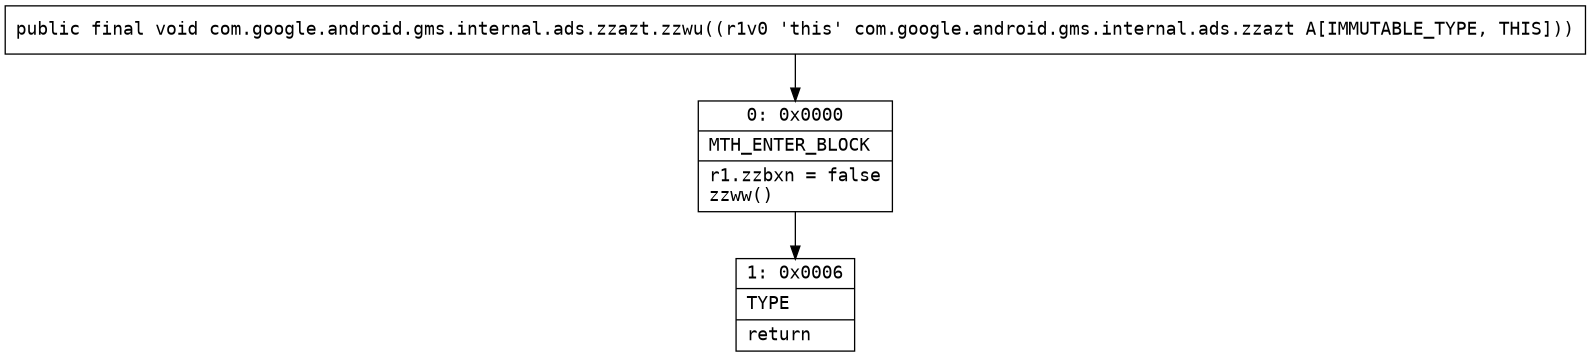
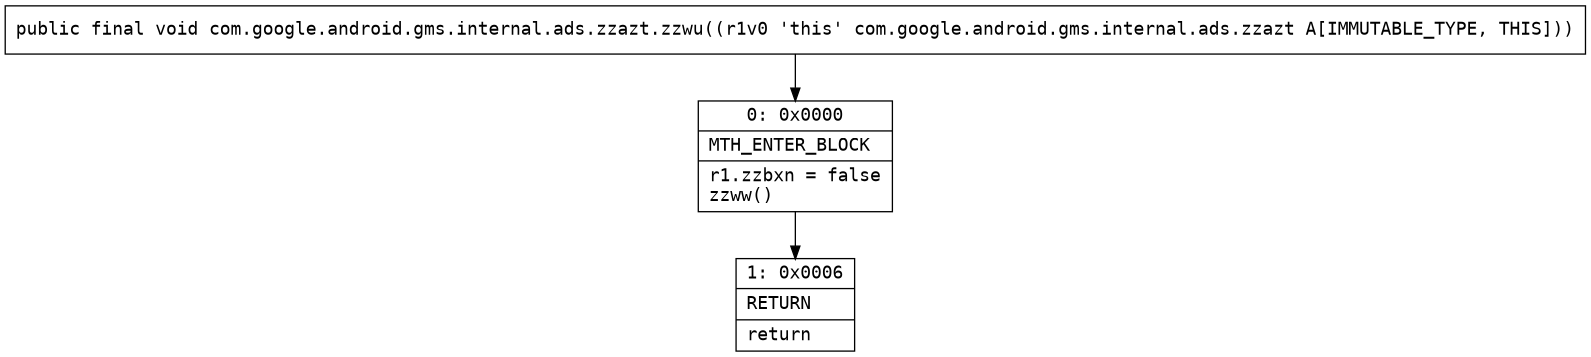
node "1: 0x0006": text "TYPE" -> "RETURN"
